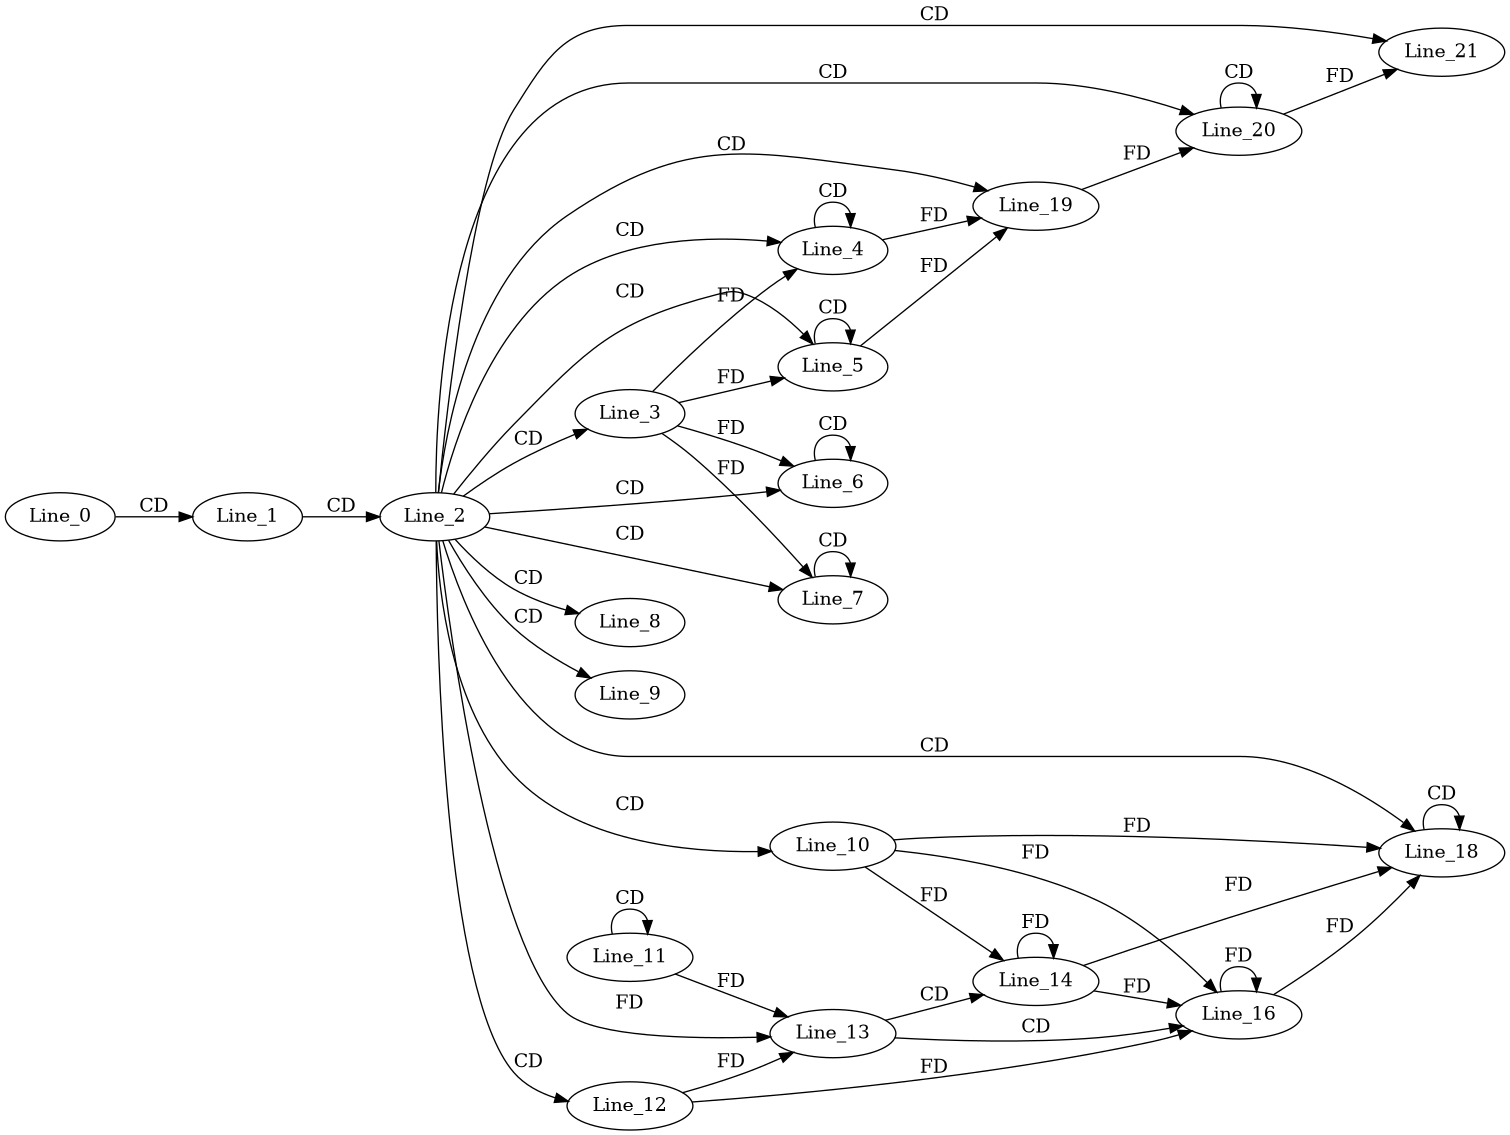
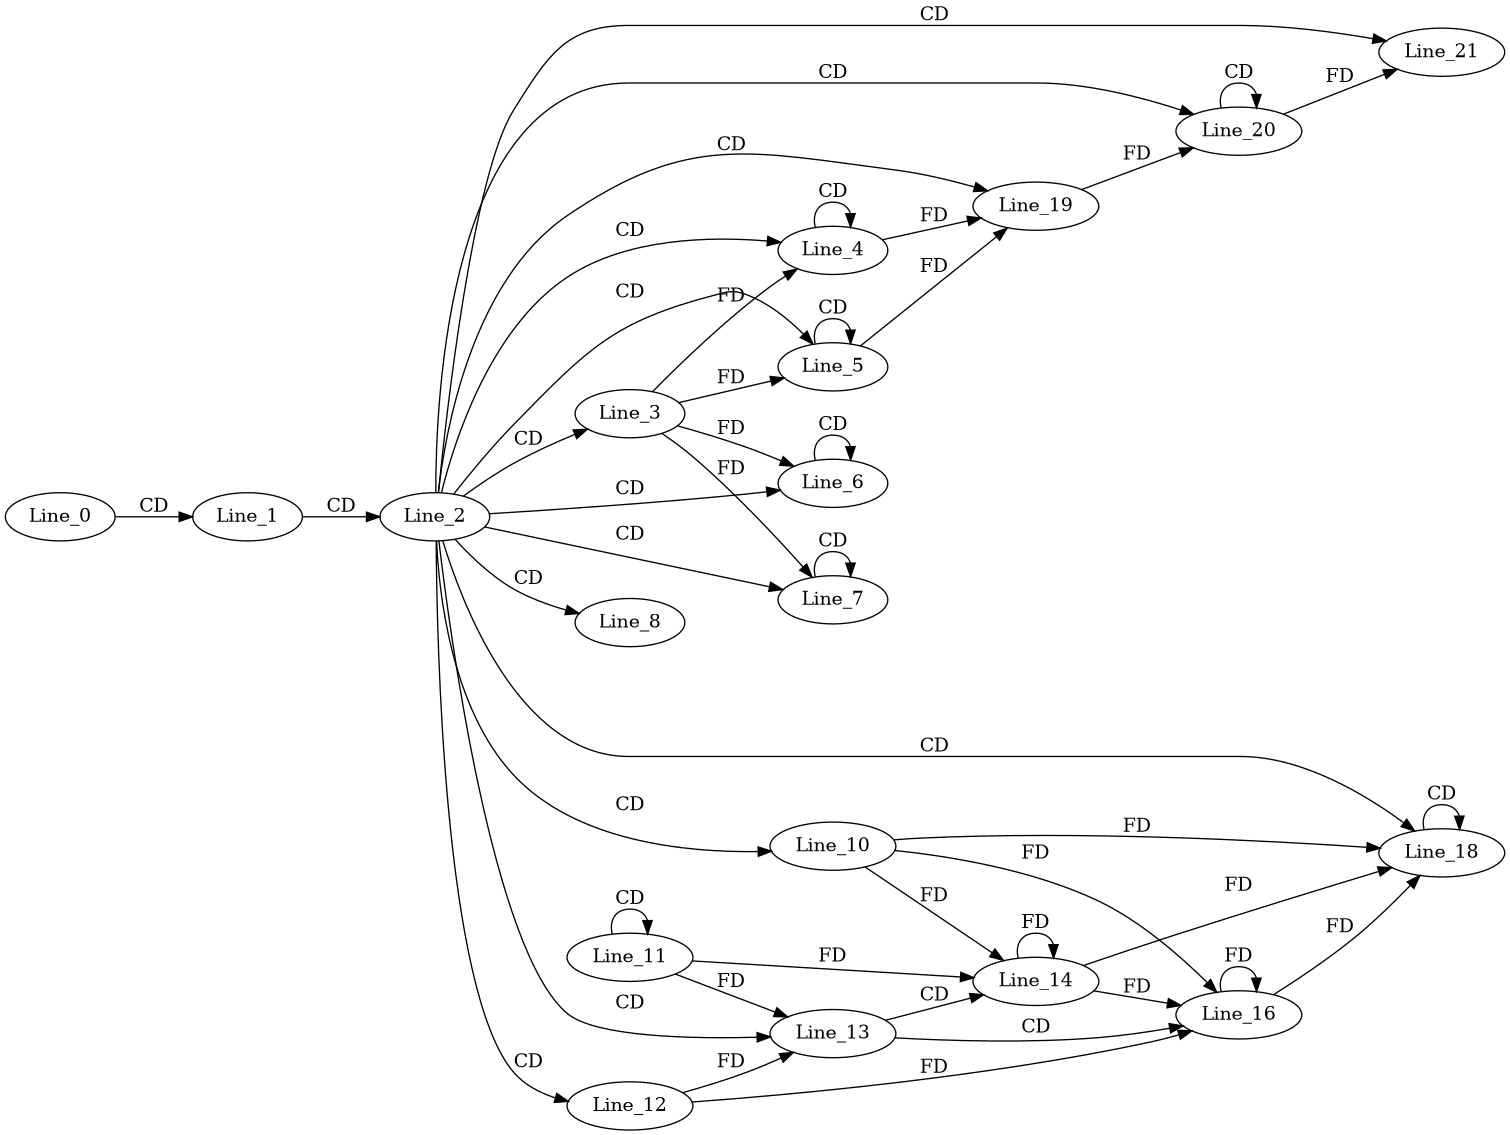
node "Line_9": removed
edge "Line_11" -> "Line_14": added, label "FD"
edge "Line_2" -> "Line_13": label "FD" -> "CD"
